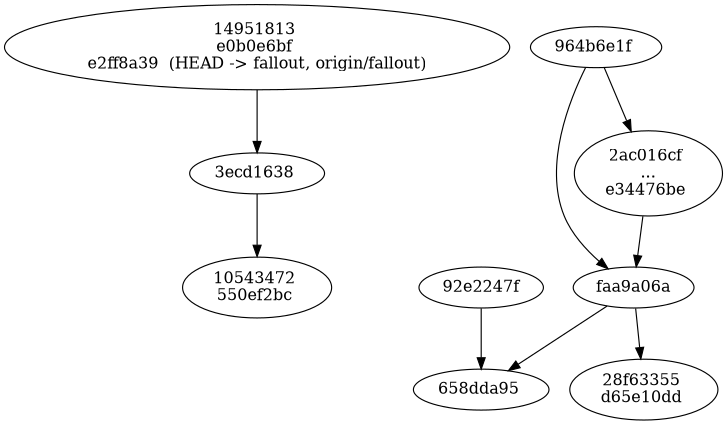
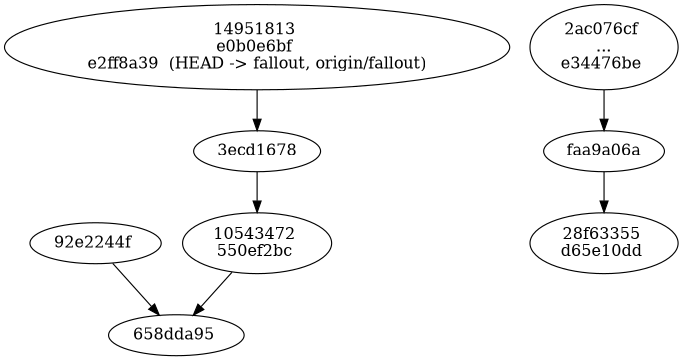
node "964b6e1f": removed
node "3ecd1638": label "3ecd1638" -> "3ecd1678"
node "2ac016cf ... e34476be": label "2ac016cf ... e34476be" -> "2ac076cf ... e34476be"
node "92e2247f": label "92e2247f" -> "92e2244f"
edge "faa9a06a" -> "658dda95": now "10543472 550ef2bc" -> "658dda95"
